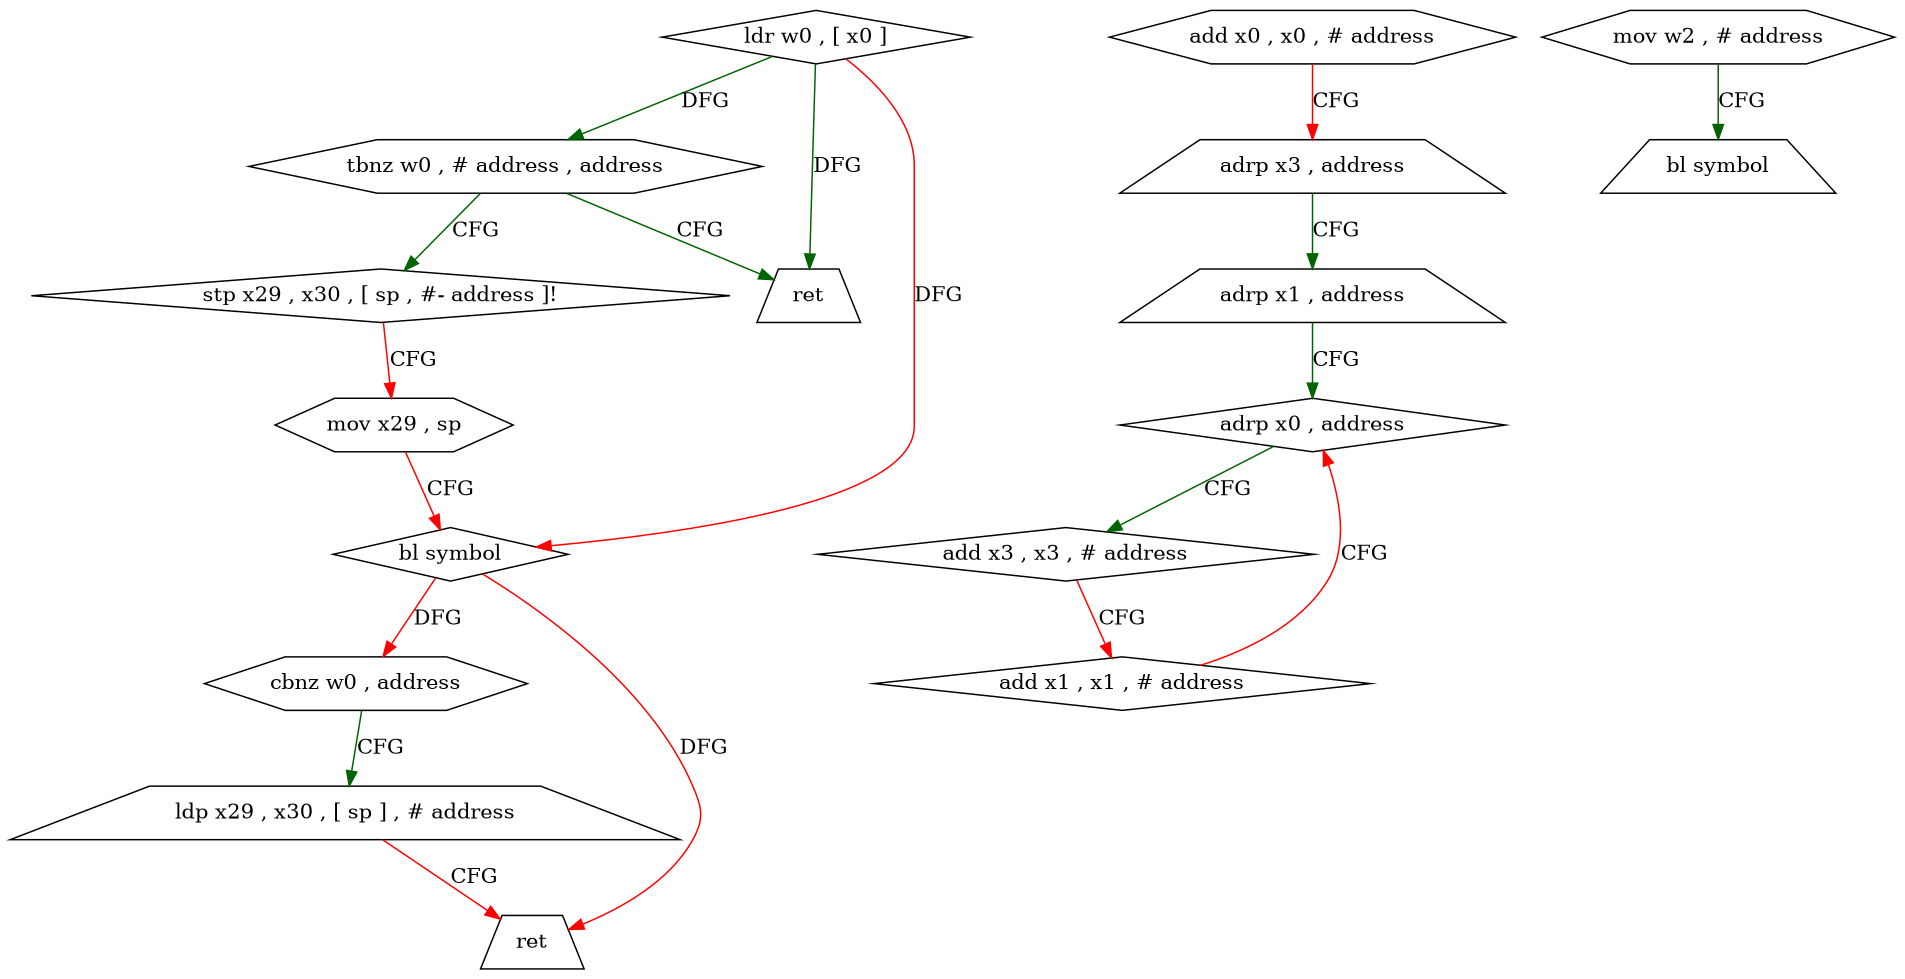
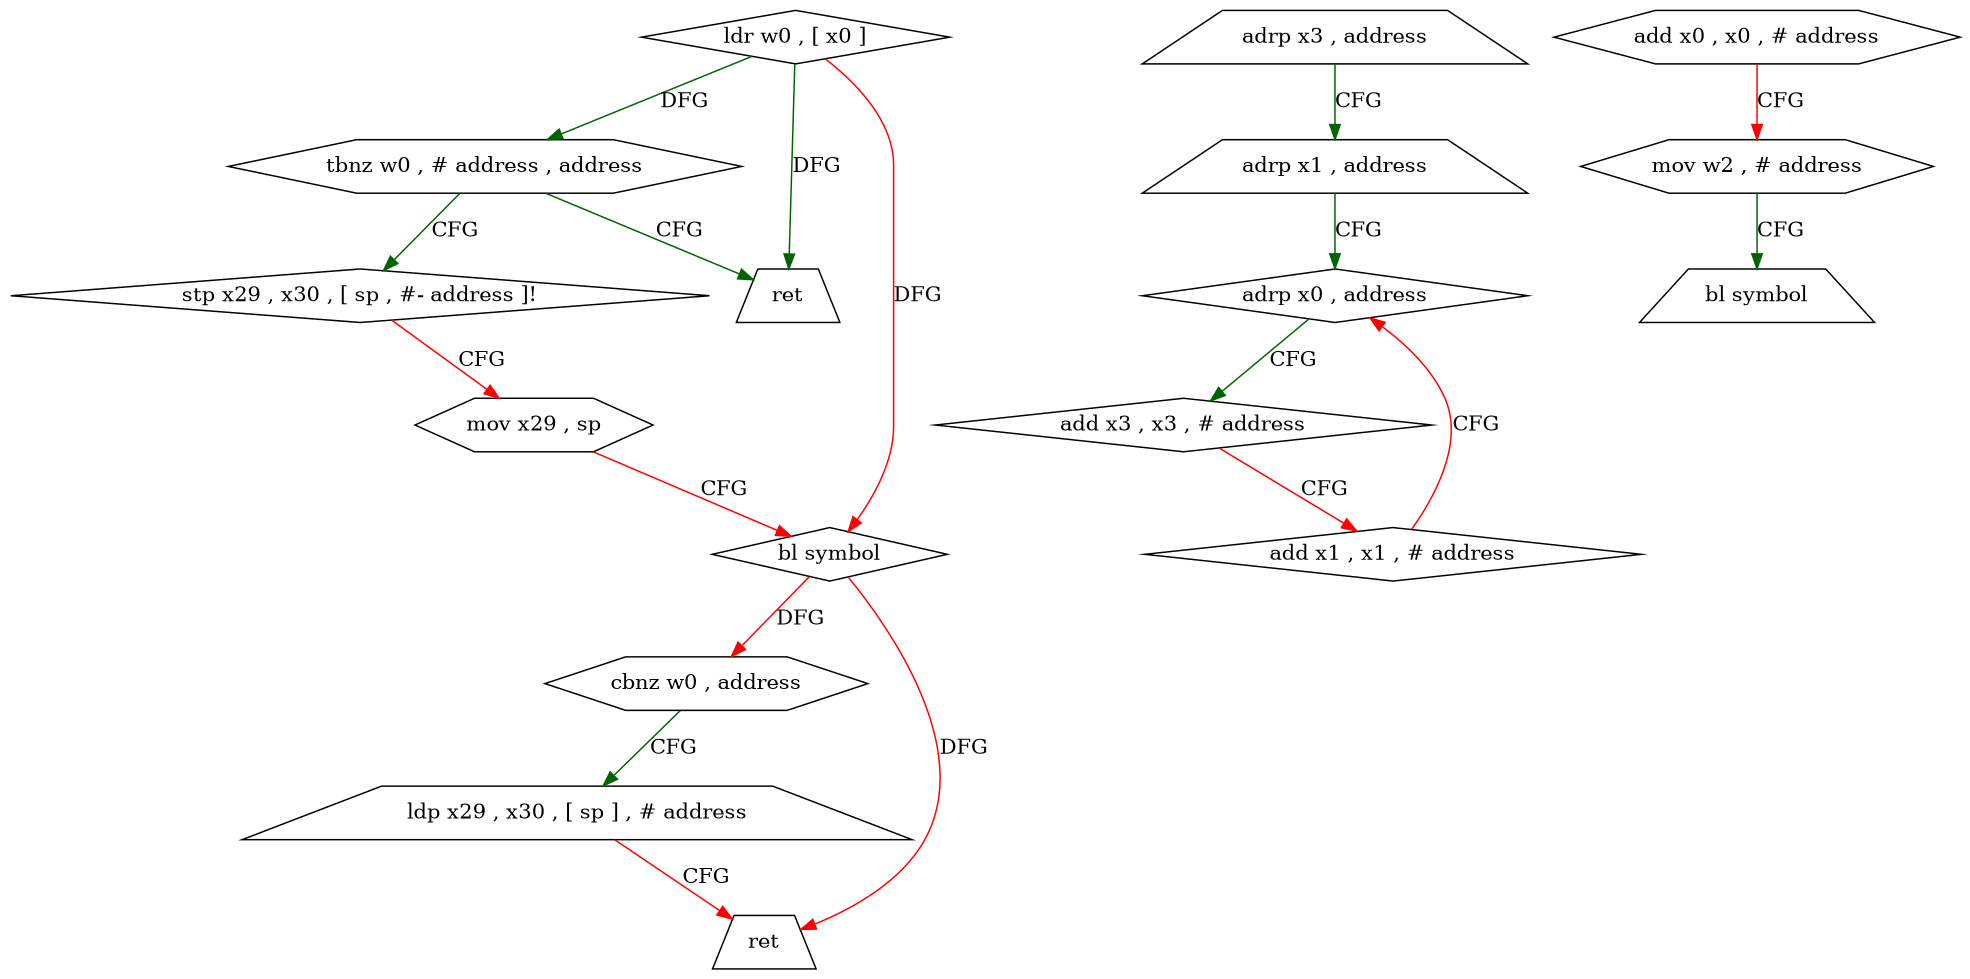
edge "add x0 , x0 , # address" -> "adrp x3 , address": now "add x0 , x0 , # address" -> "mov w2 , # address"
